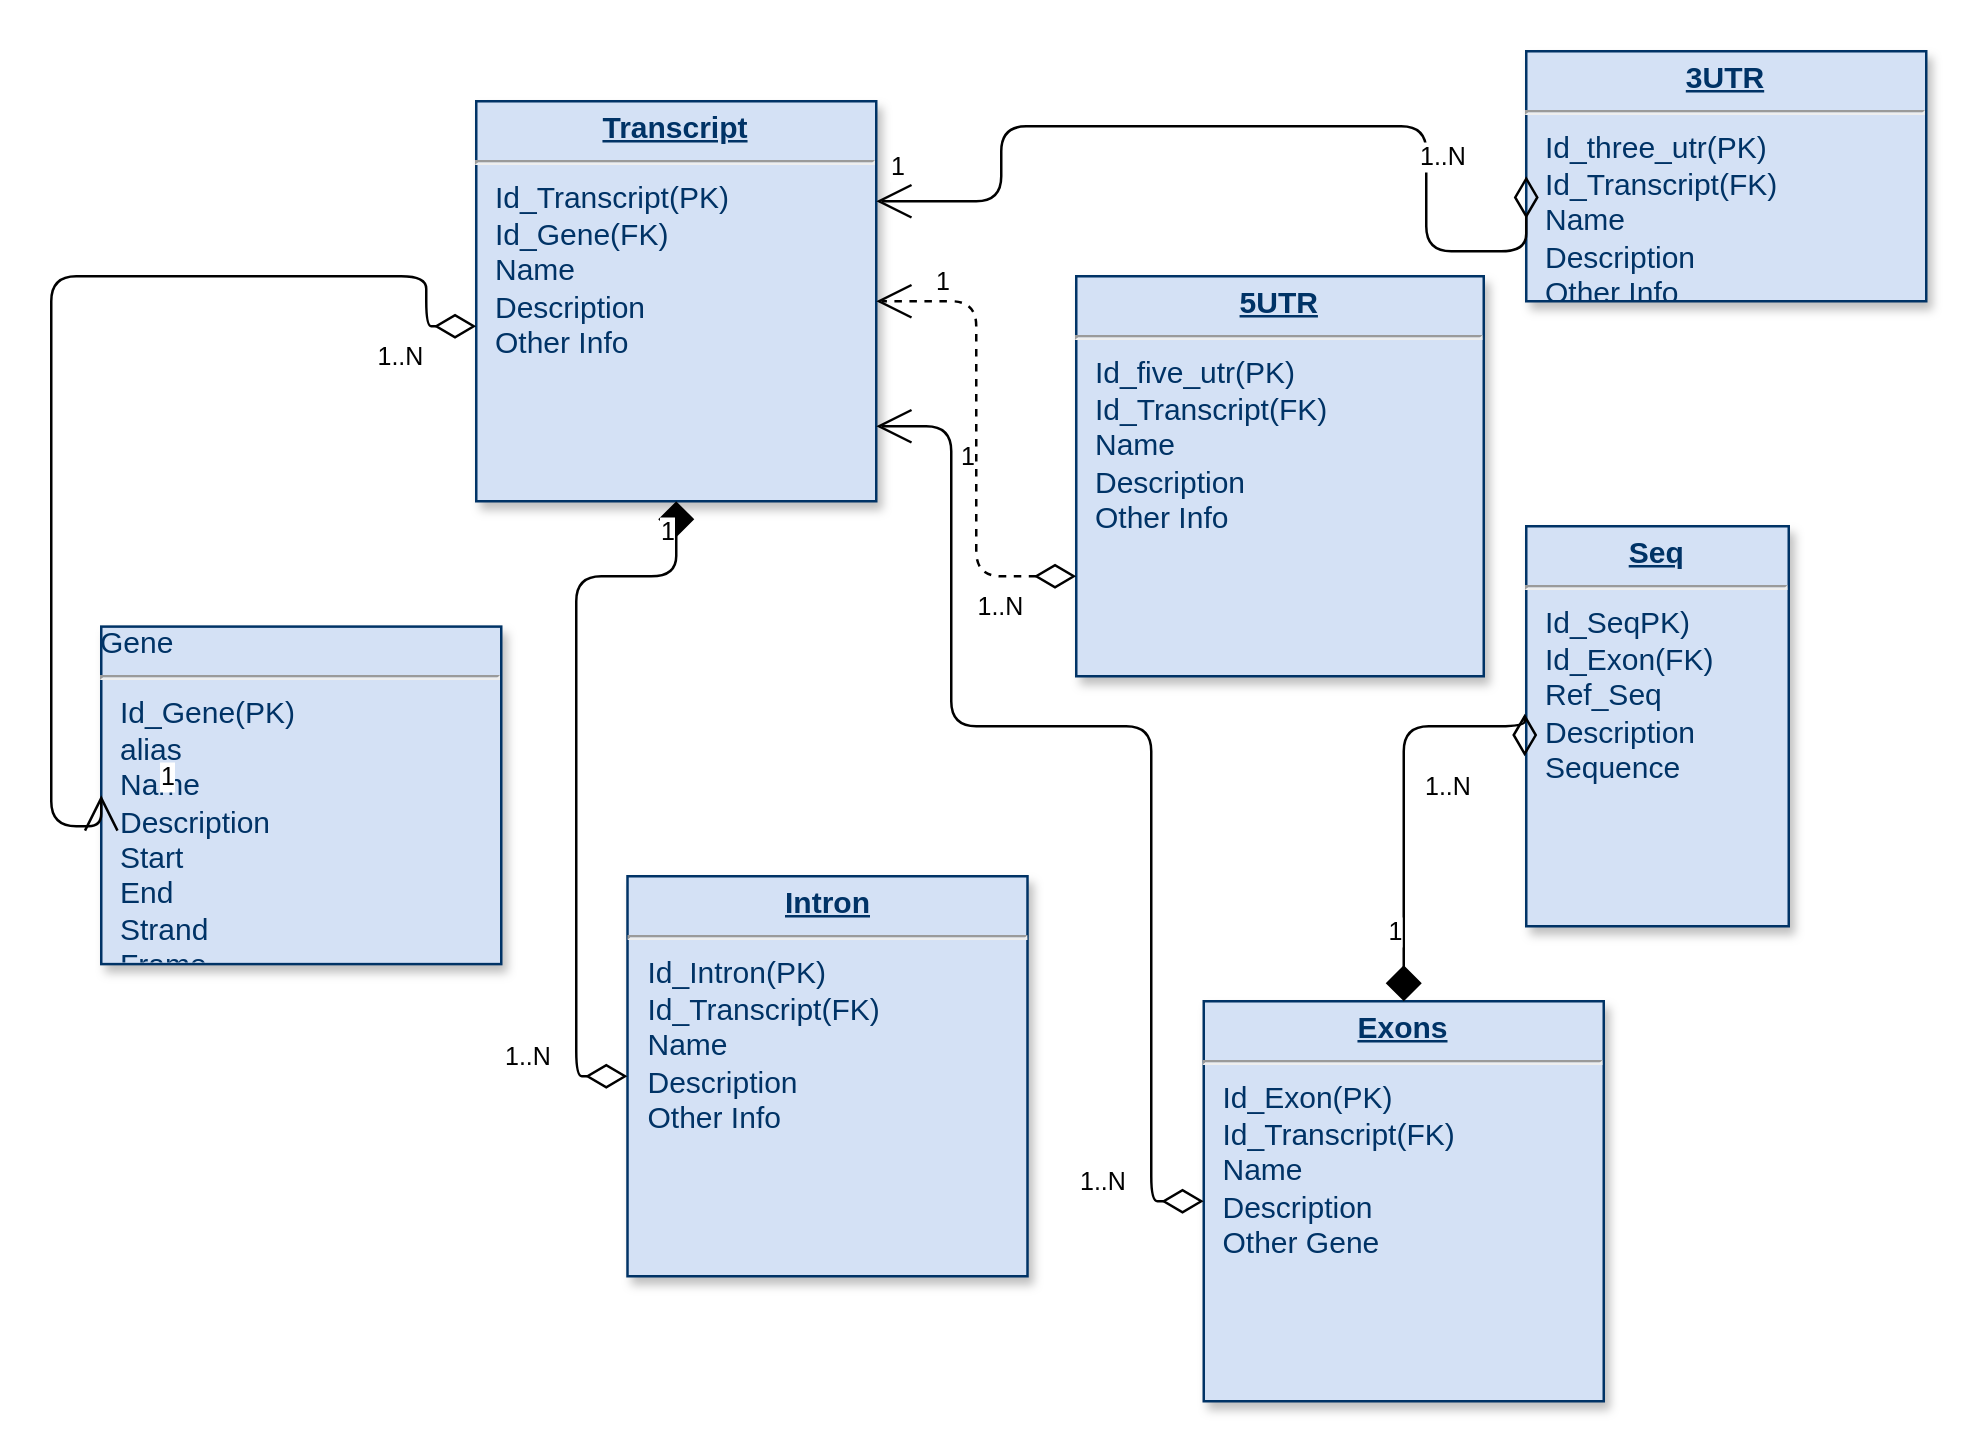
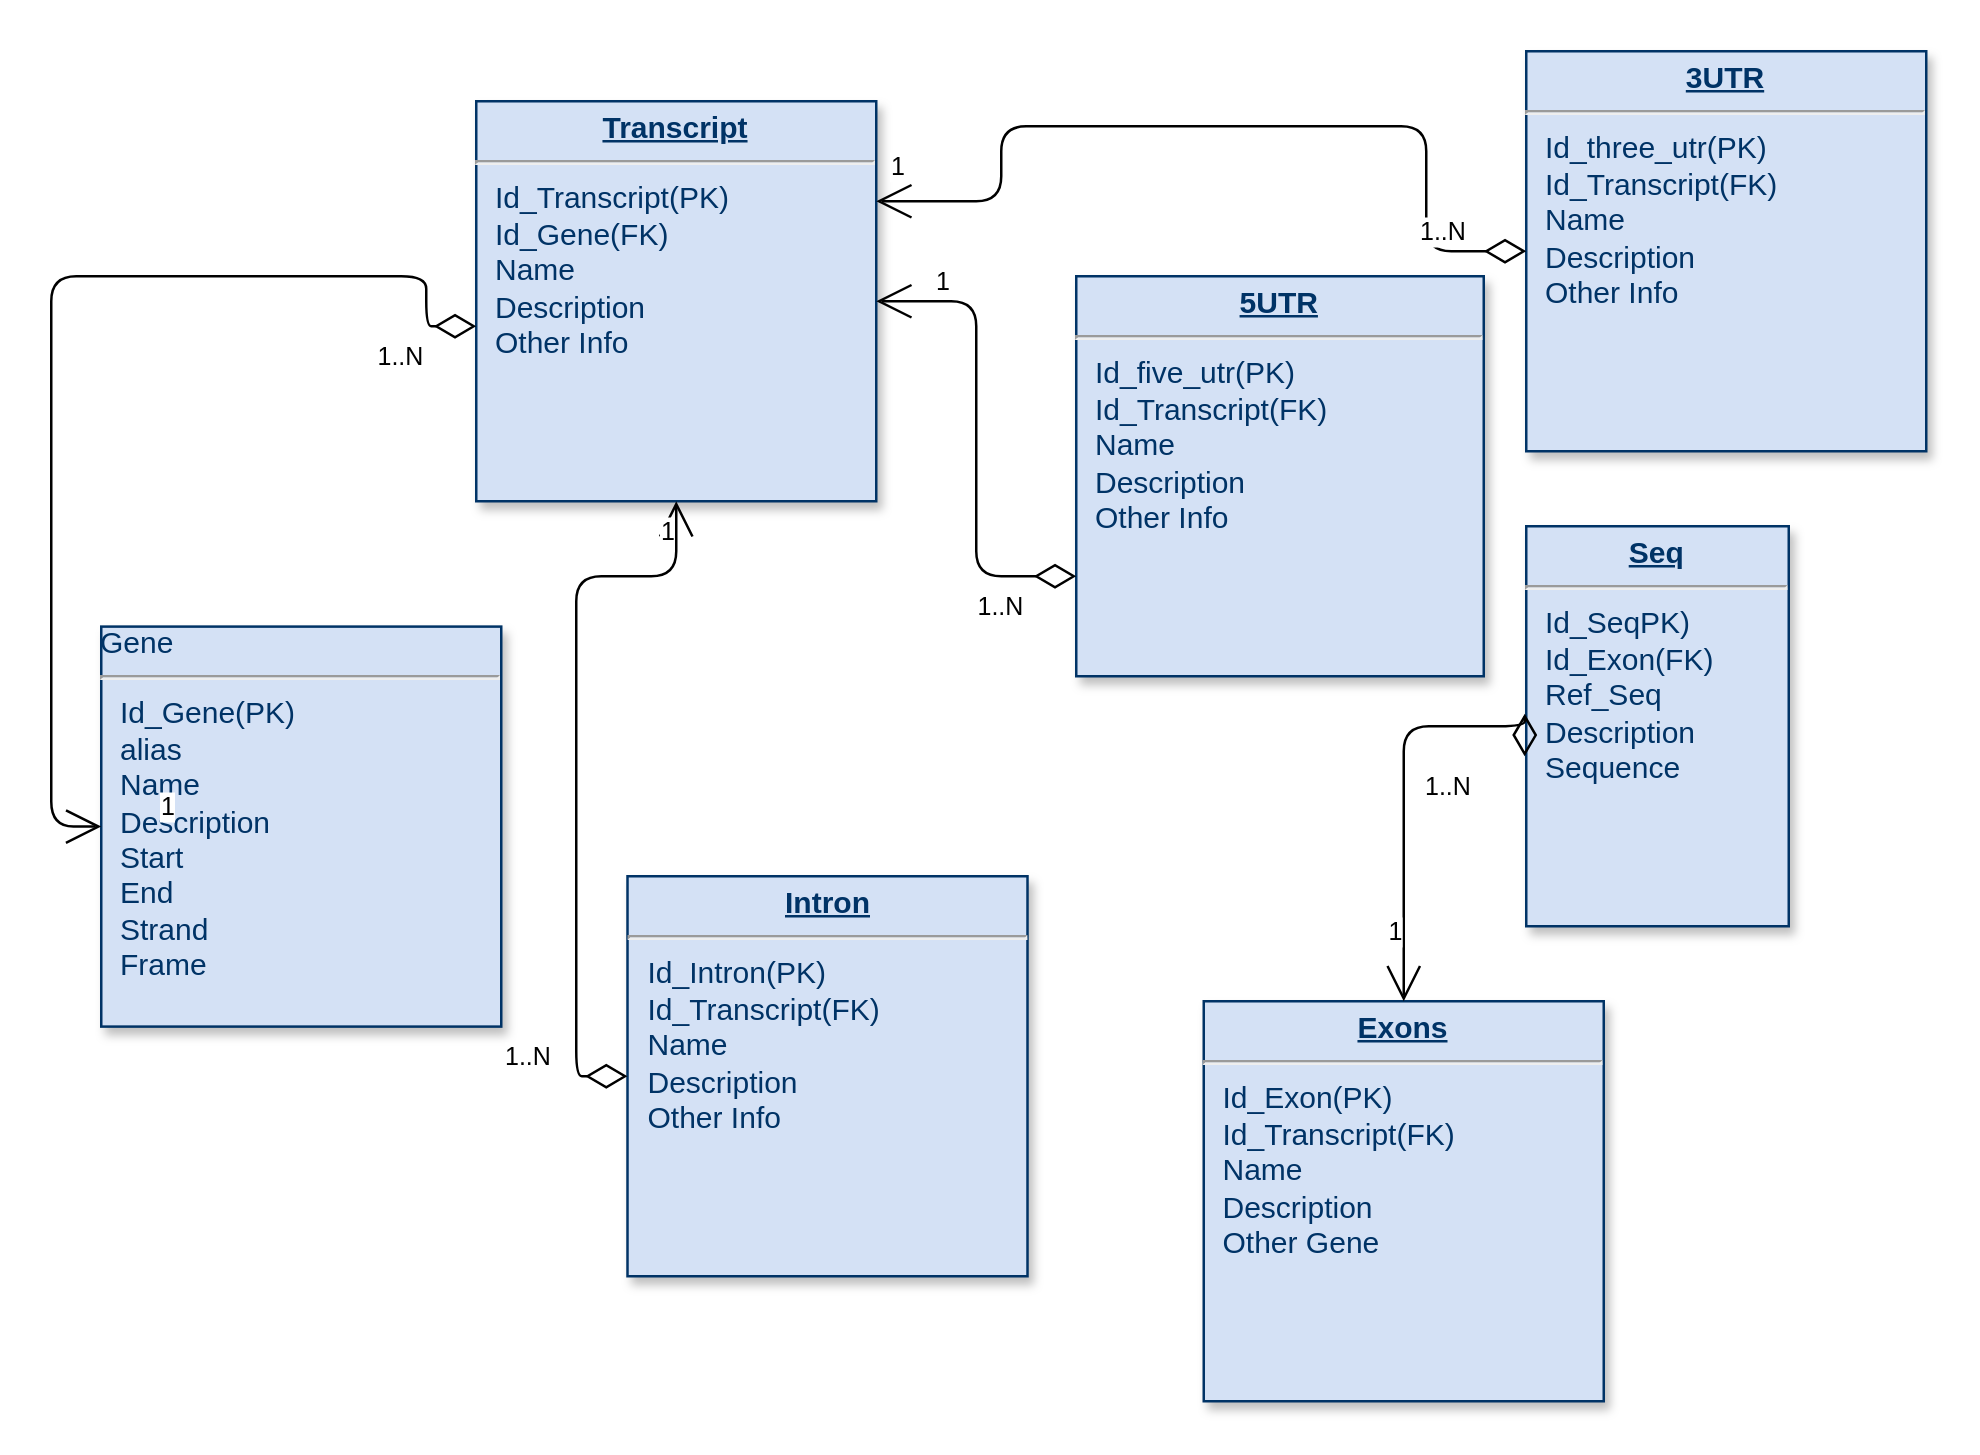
node "3UTR Id_three_utr(PK) Id_Transcript(FK) Name Description Other Info": size 400x250 -> 400x400
edge "Transcript Id_Transcript(PK) Id_Gene(FK) Name Description Other Info" -- "5UTR Id_five_utr(PK) Id_Transcript(FK) Name Description Other Info": style dashed -> solid
edge "Transcript Id_Transcript(PK) Id_Gene(FK) Name Description Other Info" -- "Intron Id_Intron(PK) Id_Transcript(FK) Name Description Other Info": arrowhead diamond -> open
edge "Transcript Id_Transcript(PK) Id_Gene(FK) Name Description Other Info" -- "Exons Id_Exon(PK) Id_Transcript(FK) Name Description Other Gene": removed, labels "1", "1..N"
node "GeneId_Gene(PK) alias Name Description Start End Strand Frame": size 400x338 -> 400x400
edge "Seq Id_SeqPK) Id_Exon(FK) Ref_Seq Description Sequence" -- "Exons Id_Exon(PK) Id_Transcript(FK) Name Description Other Gene": arrowhead diamond -> open
